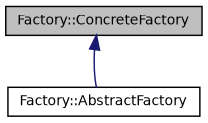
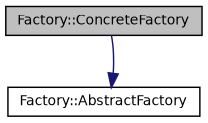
edge "Factory::AbstractFactory" -> "Factory::ConcreteFactory": reversed
